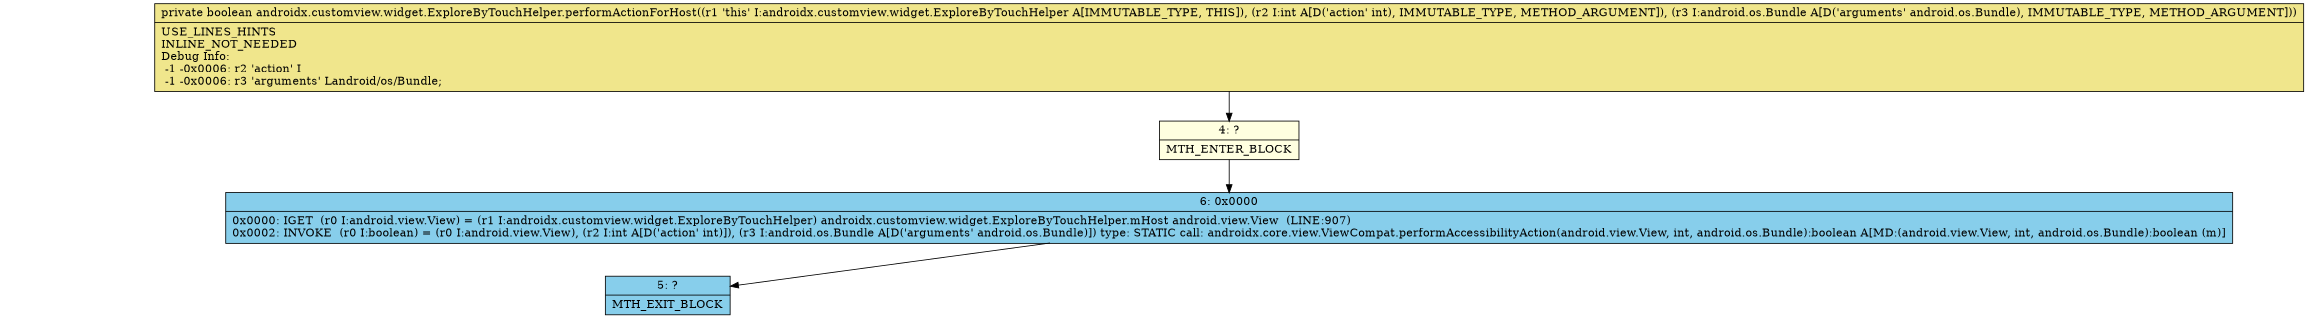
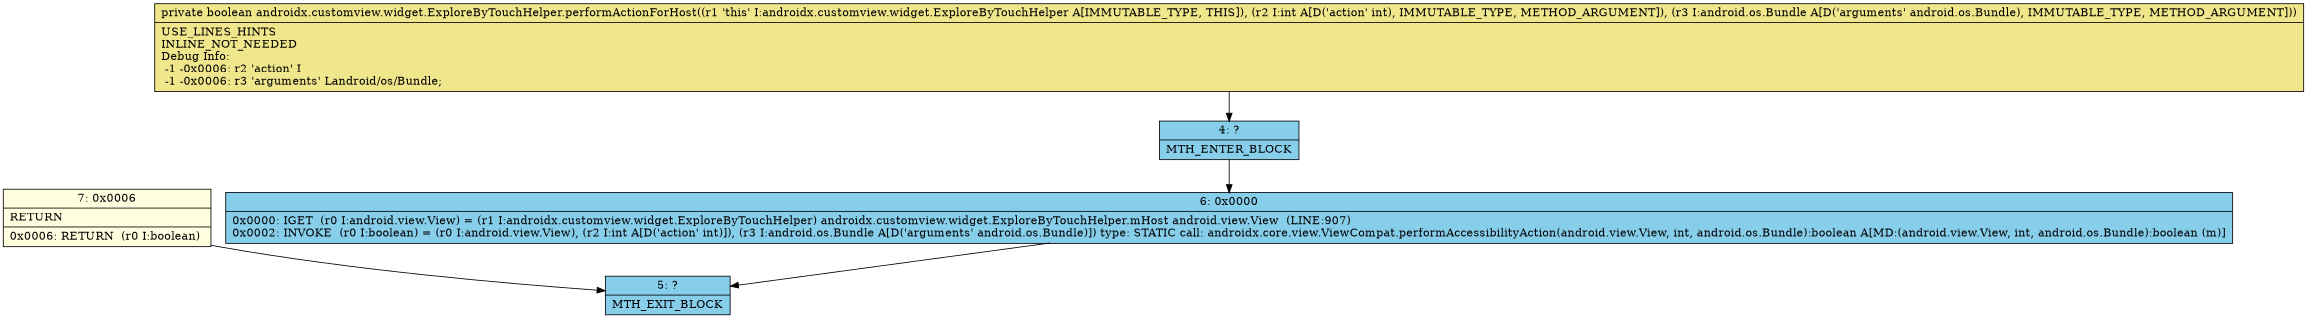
node "4: ?": fillcolor lightyellow -> skyblue
node "7: 0x0006": added
